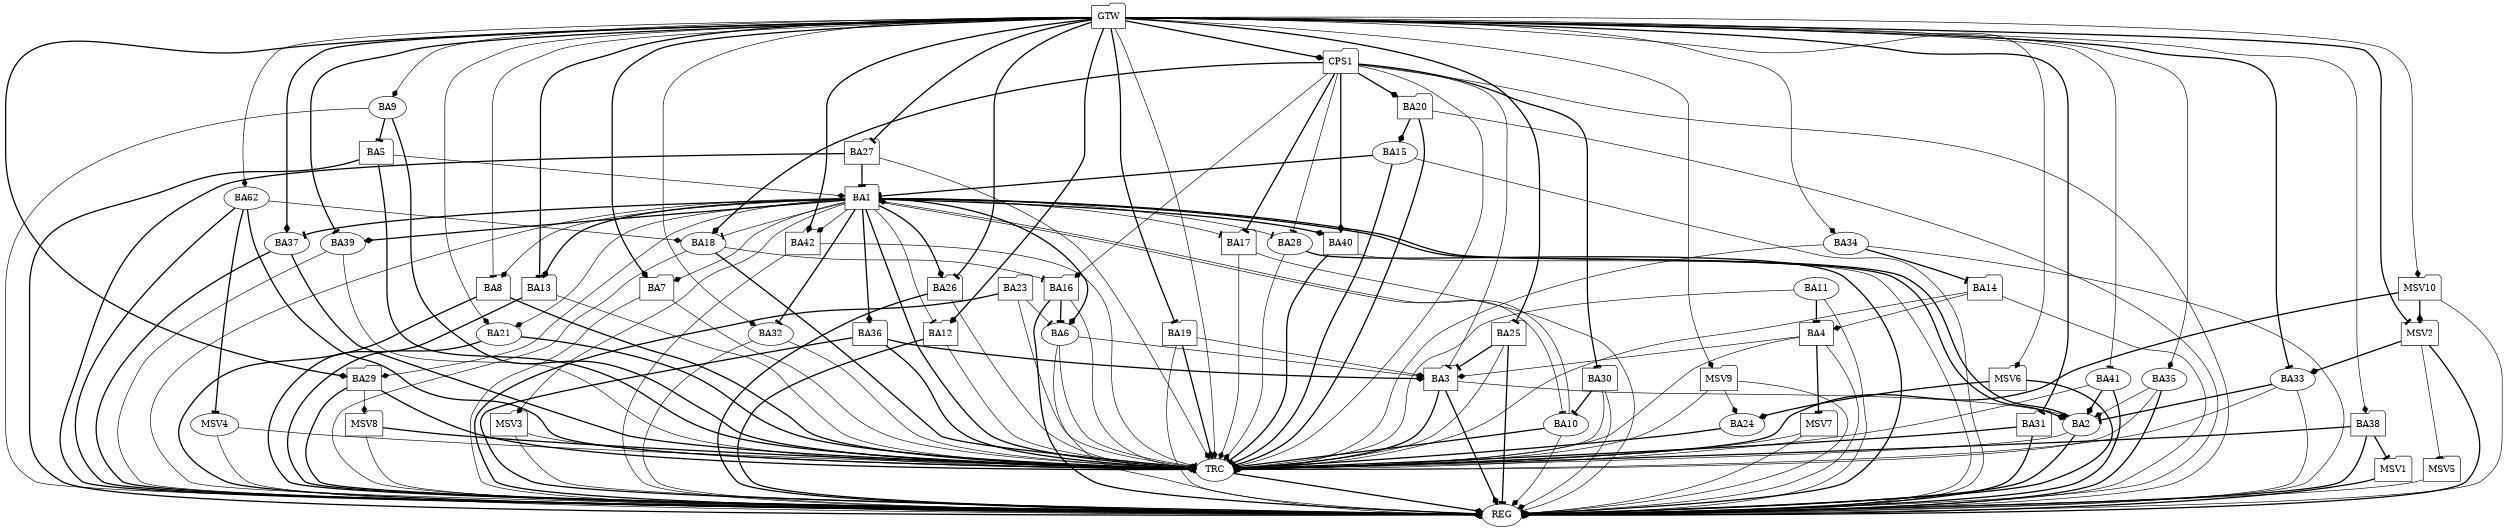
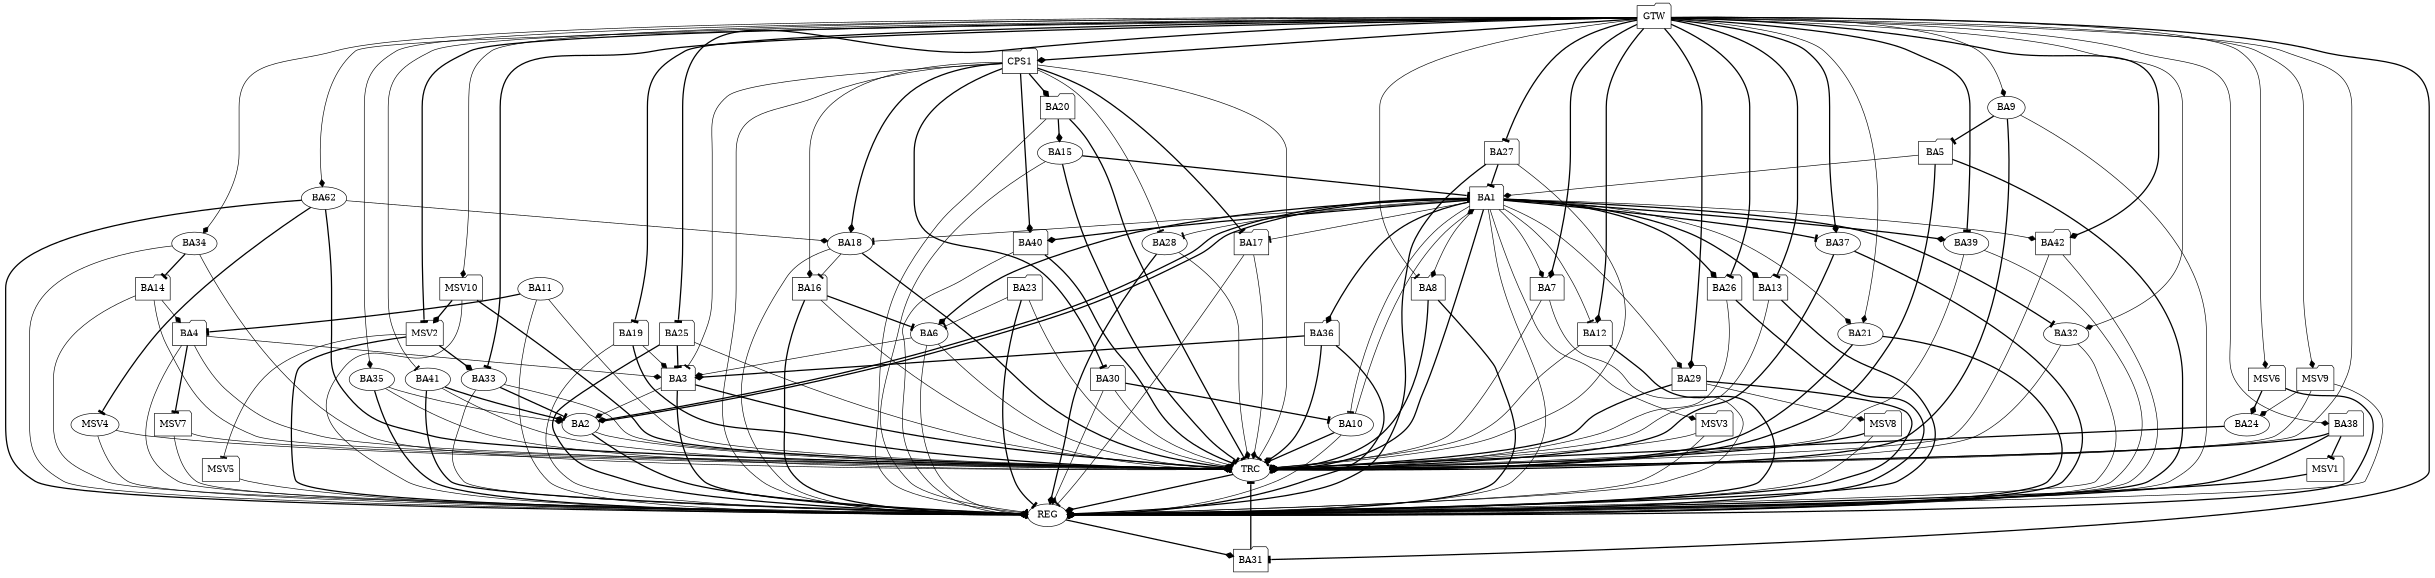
edge "BA31" -> "REG": reversed
